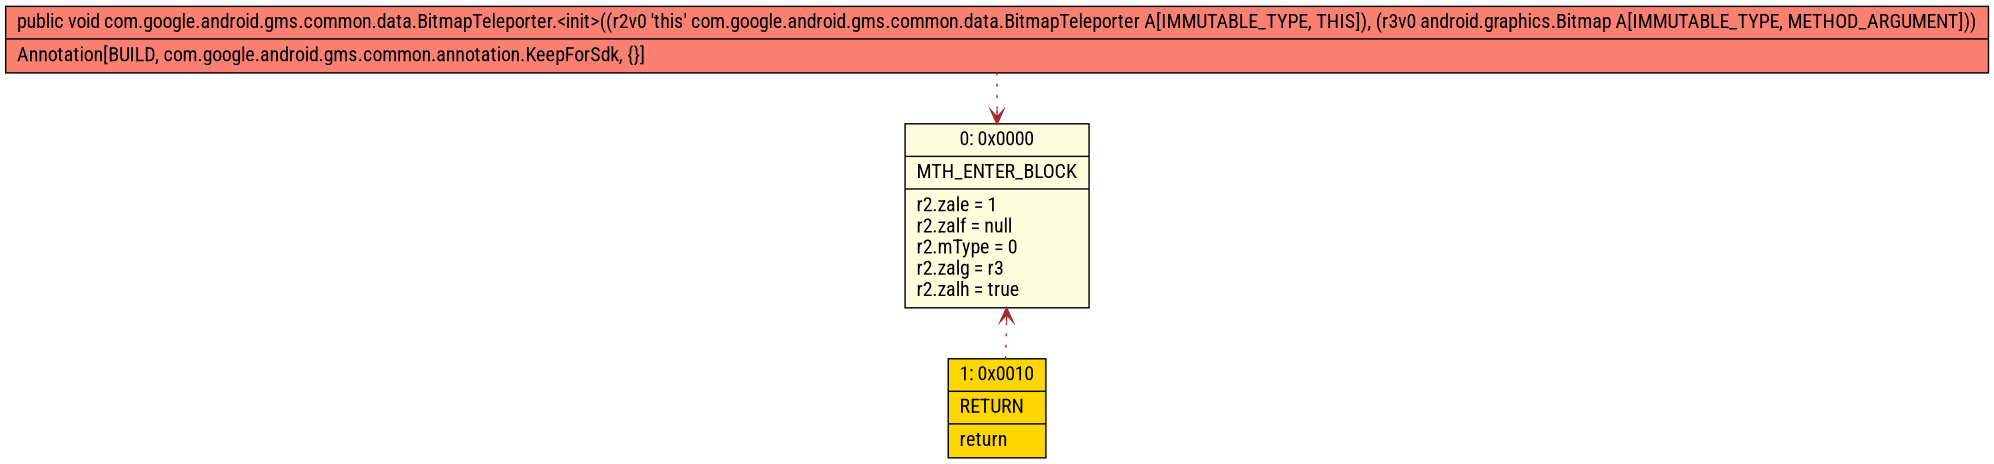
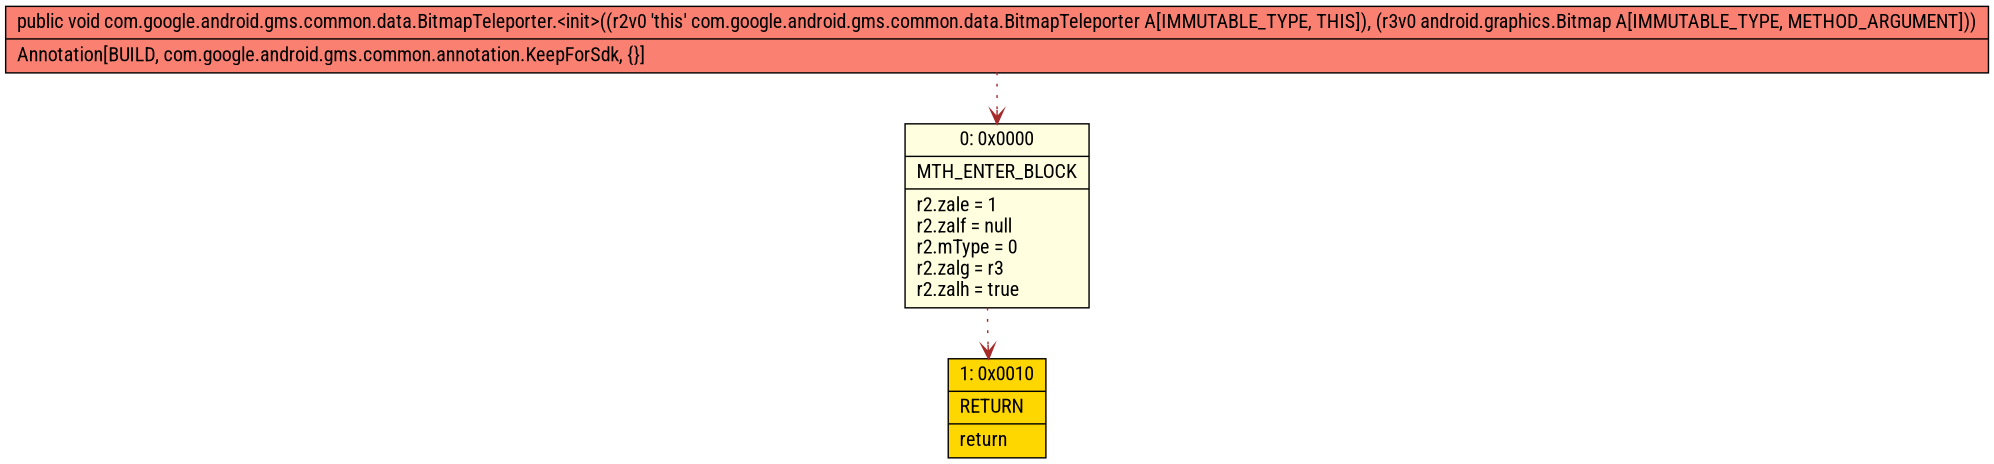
edge "1: 0x0010" -> "0: 0x0000": reversed
